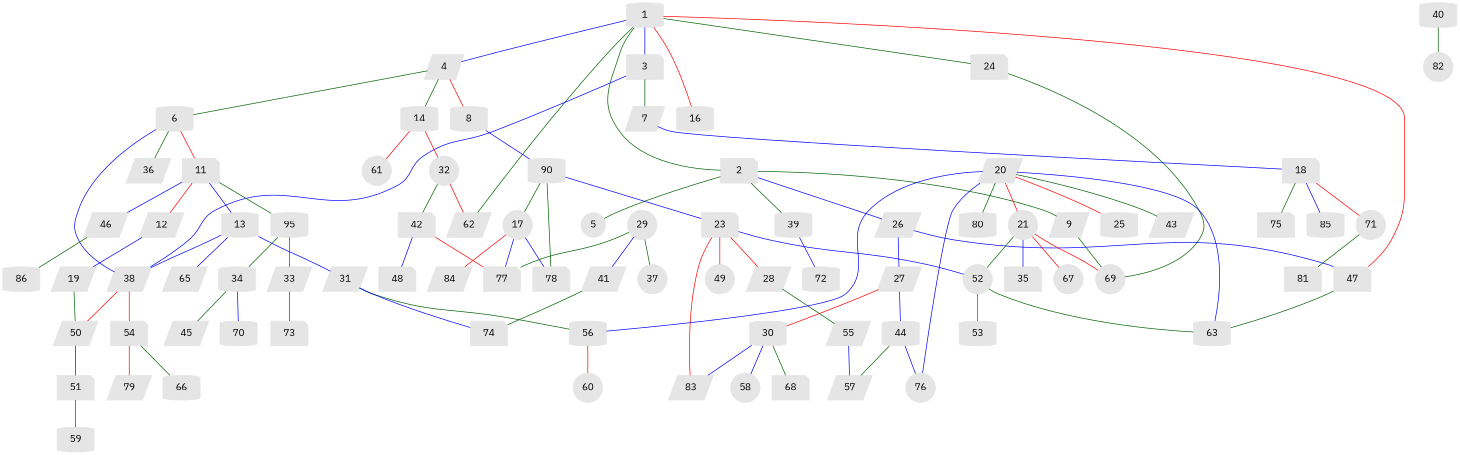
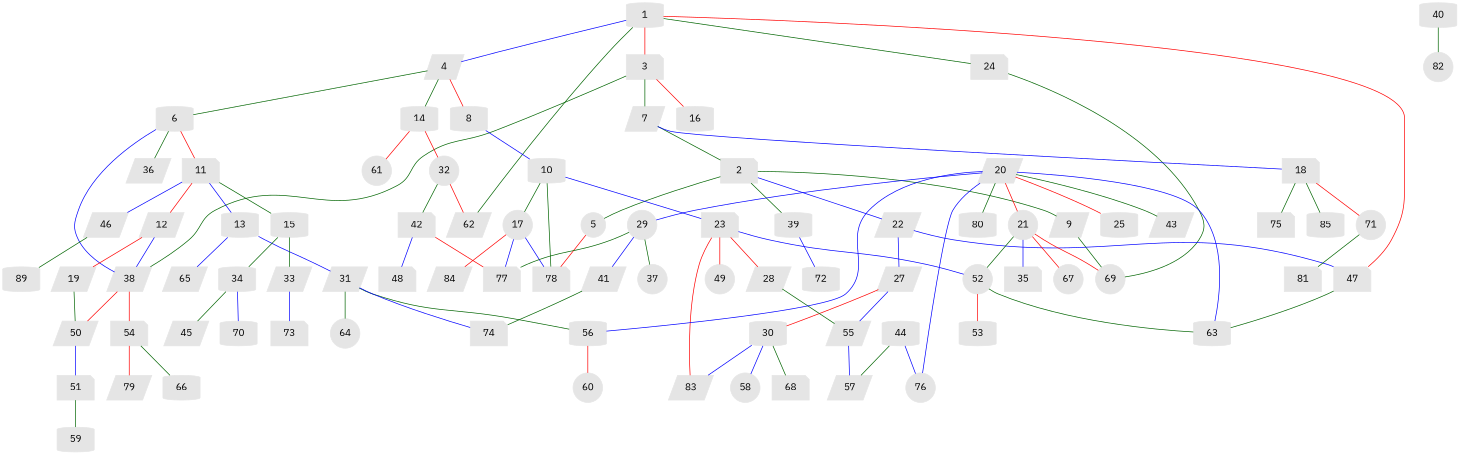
edge "1" -- "3": color blue -> red
edge "1" -- "16": now "3" -- "16"
edge "1" -- "2": now "7" -- "2"
node "90": label "90" -> "10"
edge "3" -- "38": color blue -> darkgreen
edge "20" -- "29": added
edge "18" -- "85": color blue -> darkgreen
node "95": label "95" -> "15"
node "26": label "26" -> "22"
edge "13" -- "38": now "12" -- "38"
edge "12" -- "19": color blue -> red
edge "5" -- "78": added
node "86": label "86" -> "89"
edge "33" -- "73": color darkgreen -> blue
edge "27" -- "44": now "27" -- "55"
node "64": added
